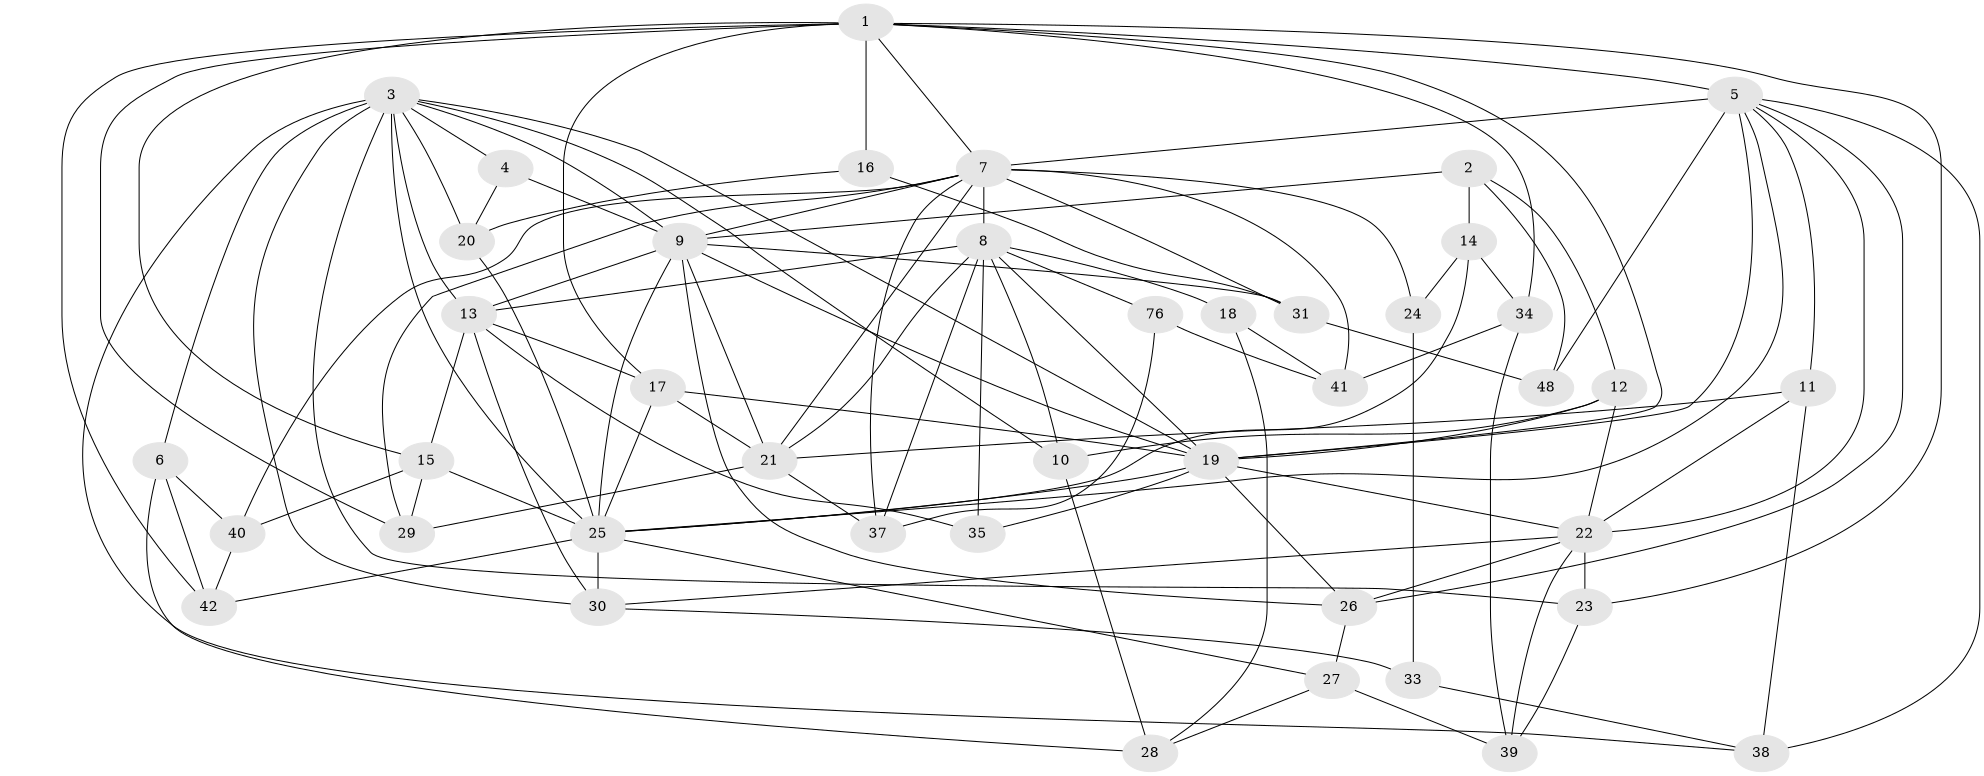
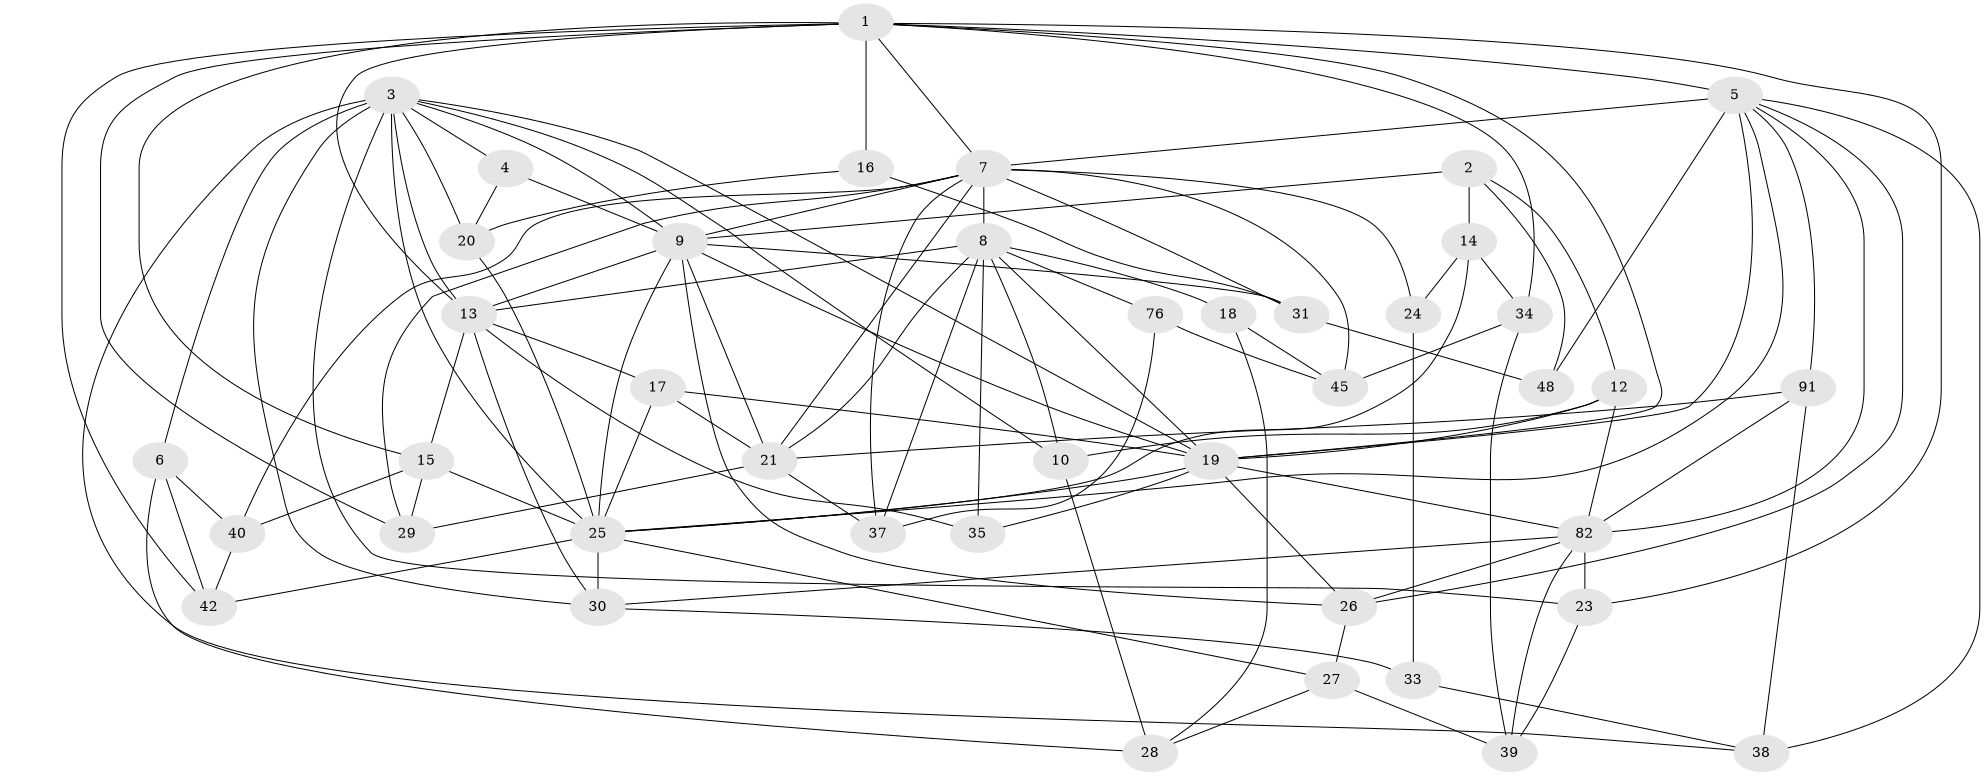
edge "1" -- "17": now "1" -- "13"
node "41": label "41" -> "45"
node "11": label "11" -> "91"
node "22": label "22" -> "82"
